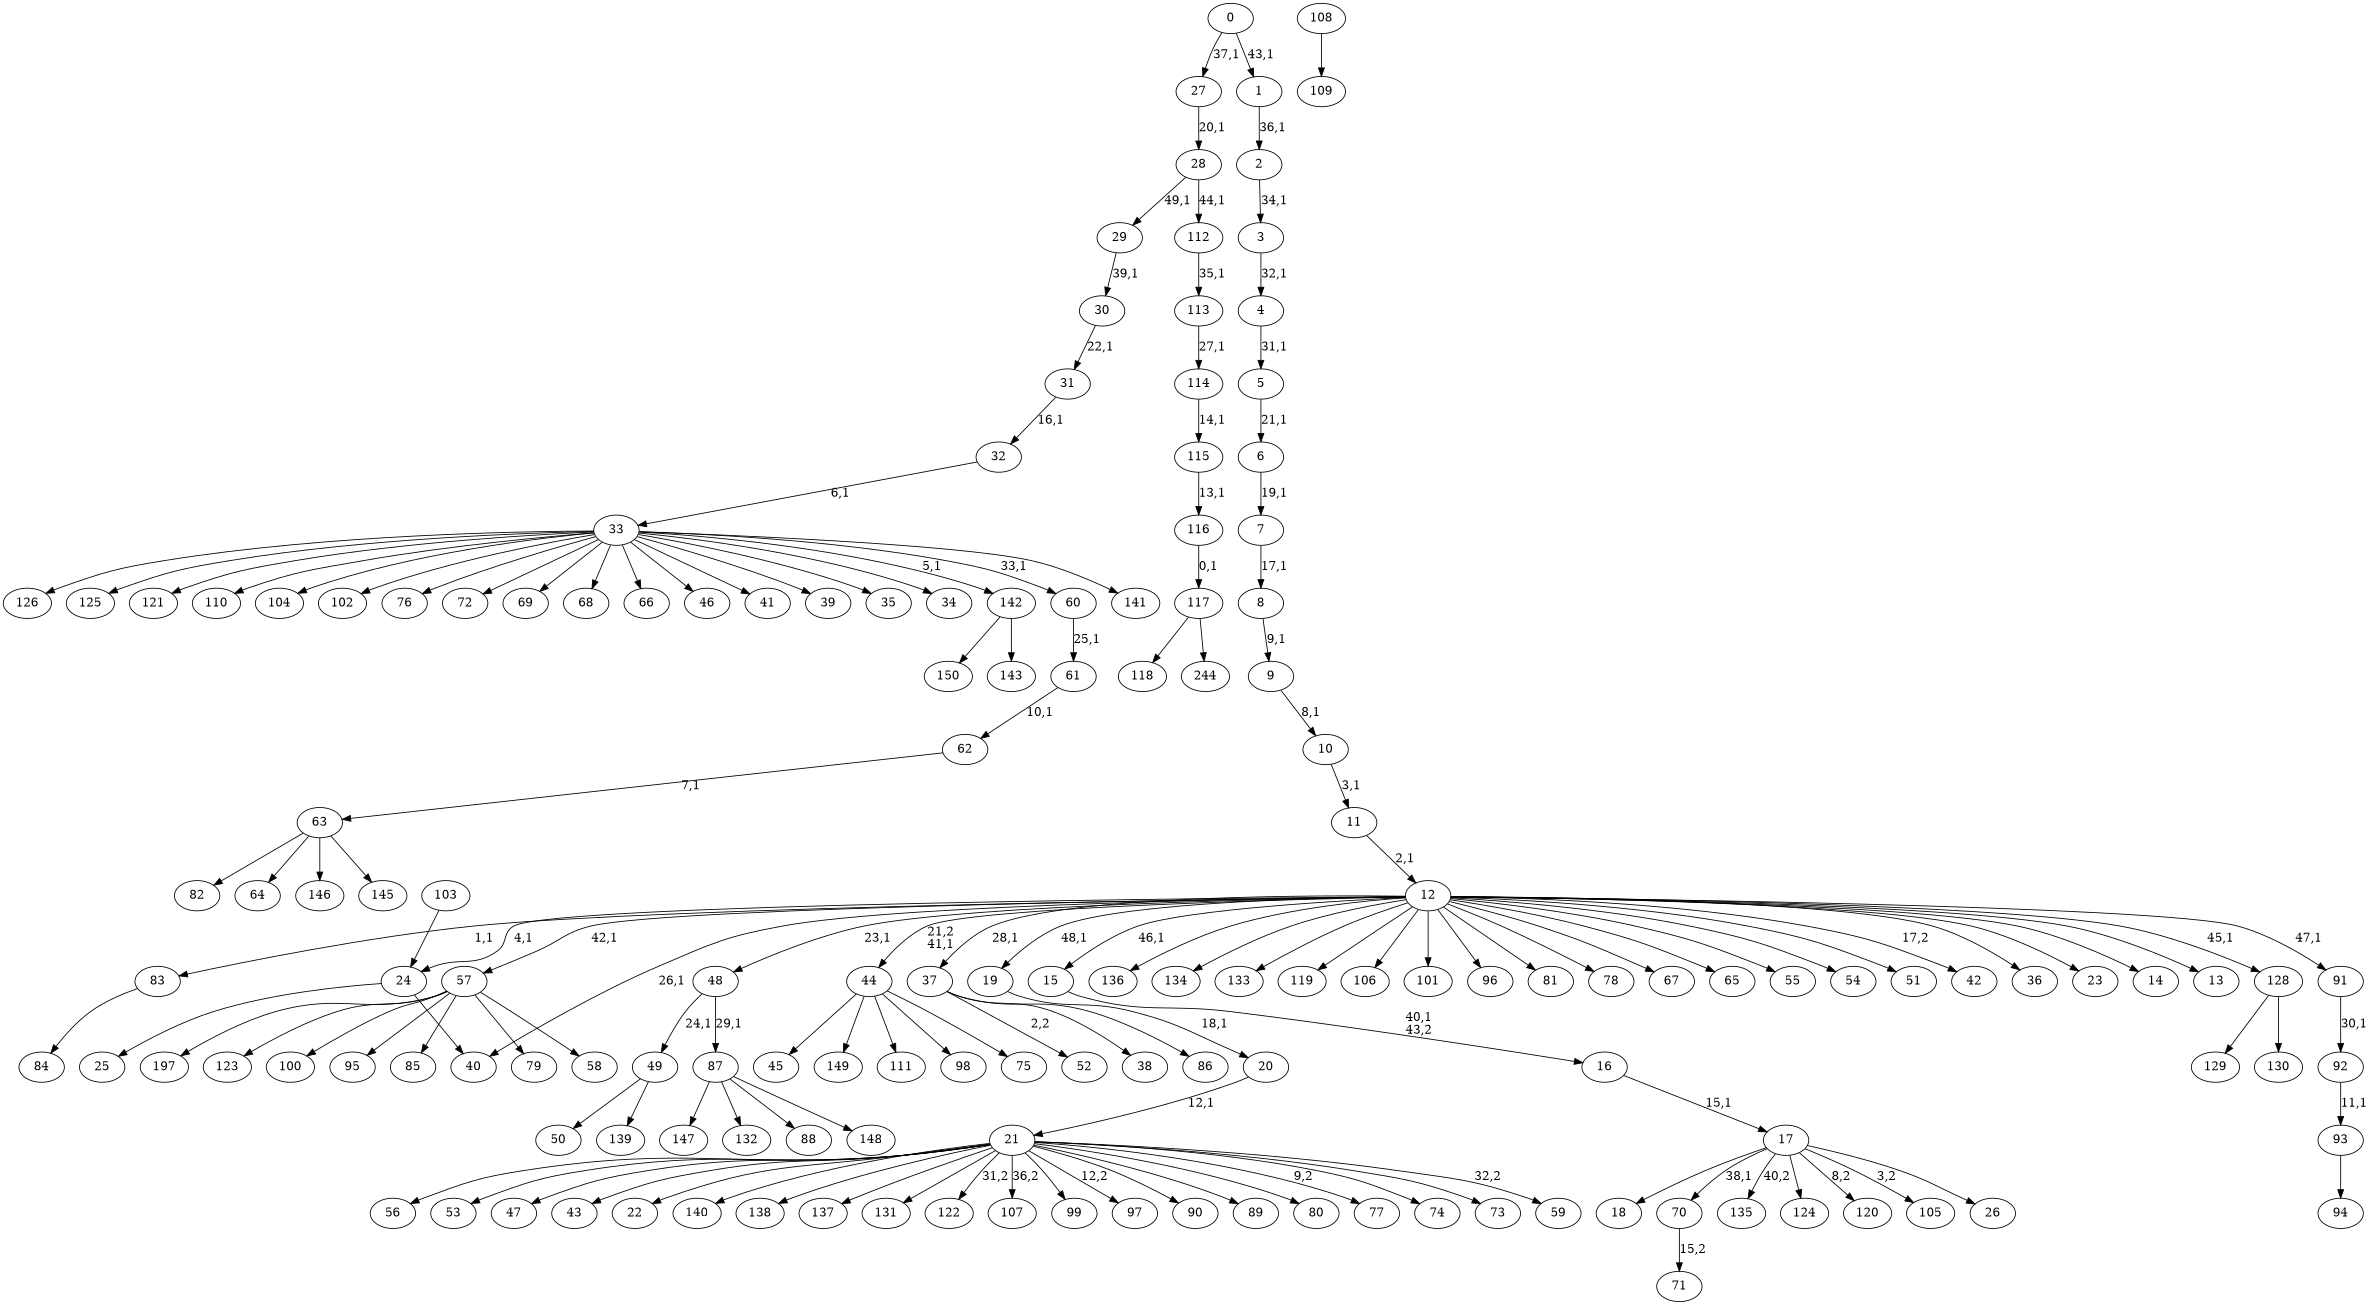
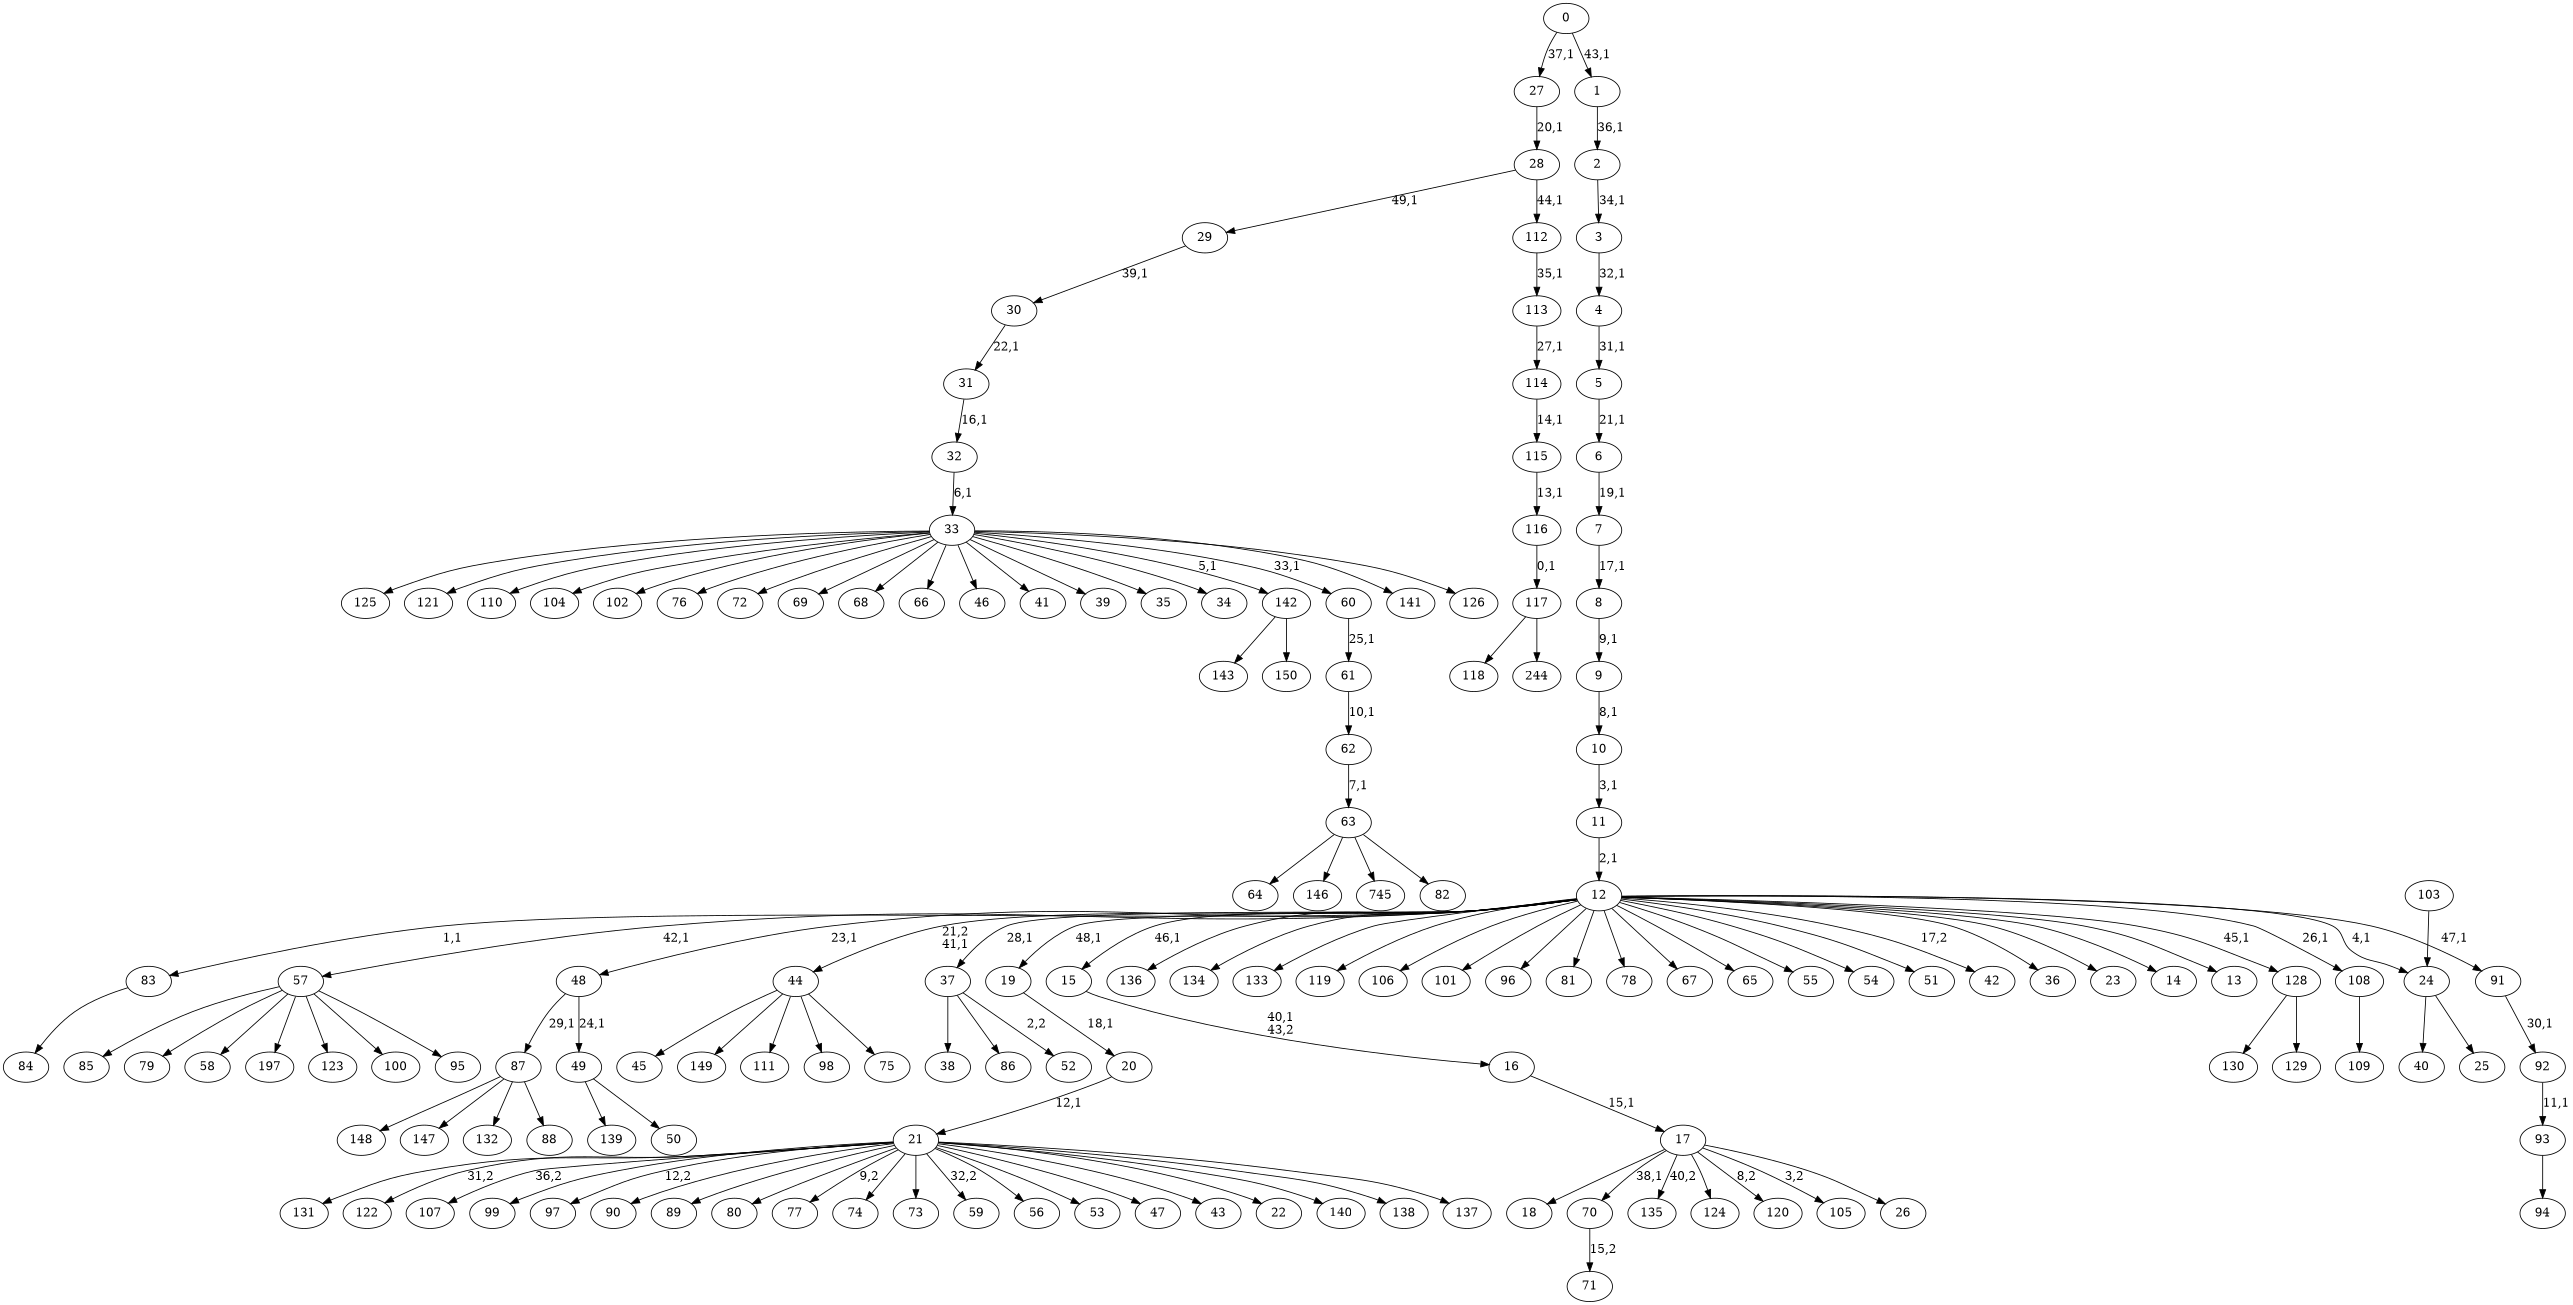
node "145": label "145" -> "745"
edge "12" -> "40": now "12" -> "108"
